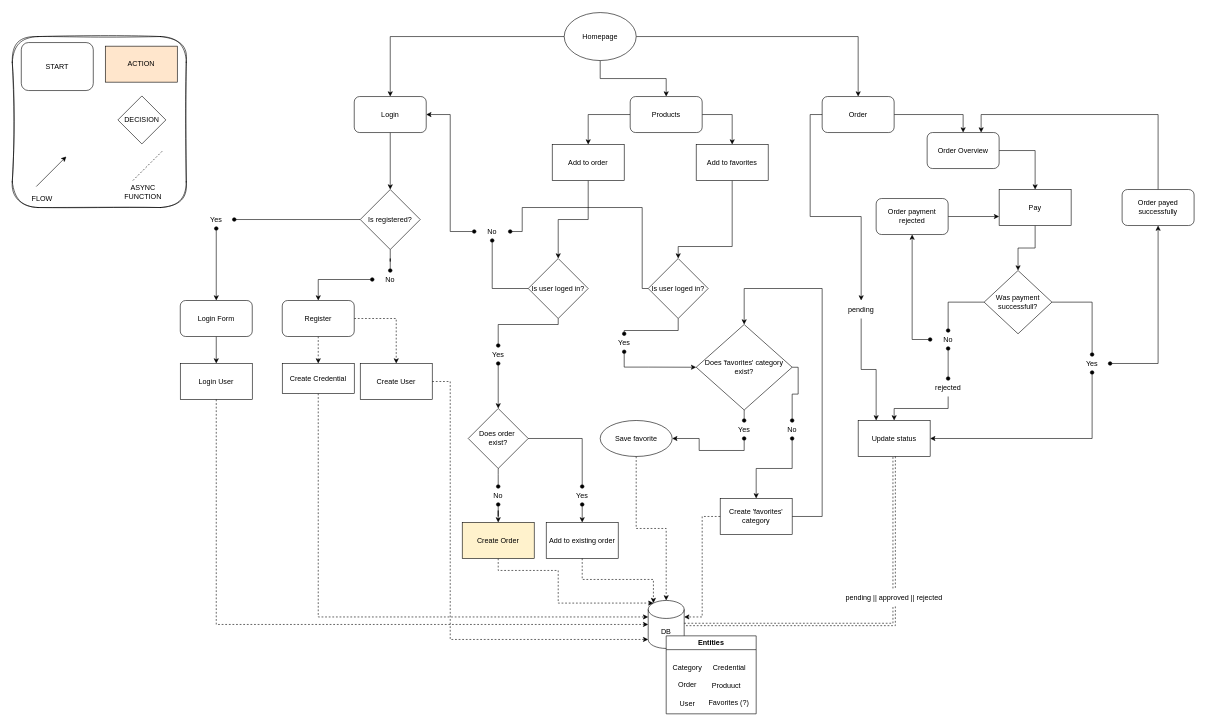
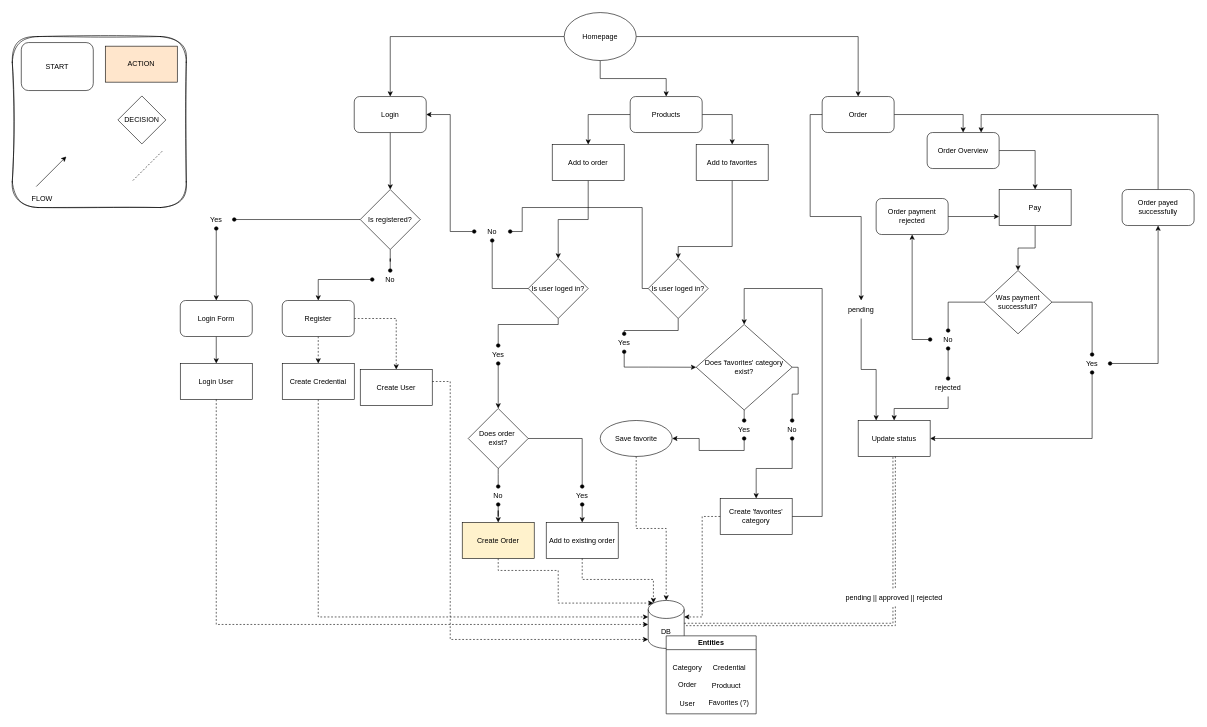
node "ASYNC FUNCTION": removed
node "Create Credential": size 72x30 -> 72x36
node "Create User": moved (396, 381) -> (396, 387)
